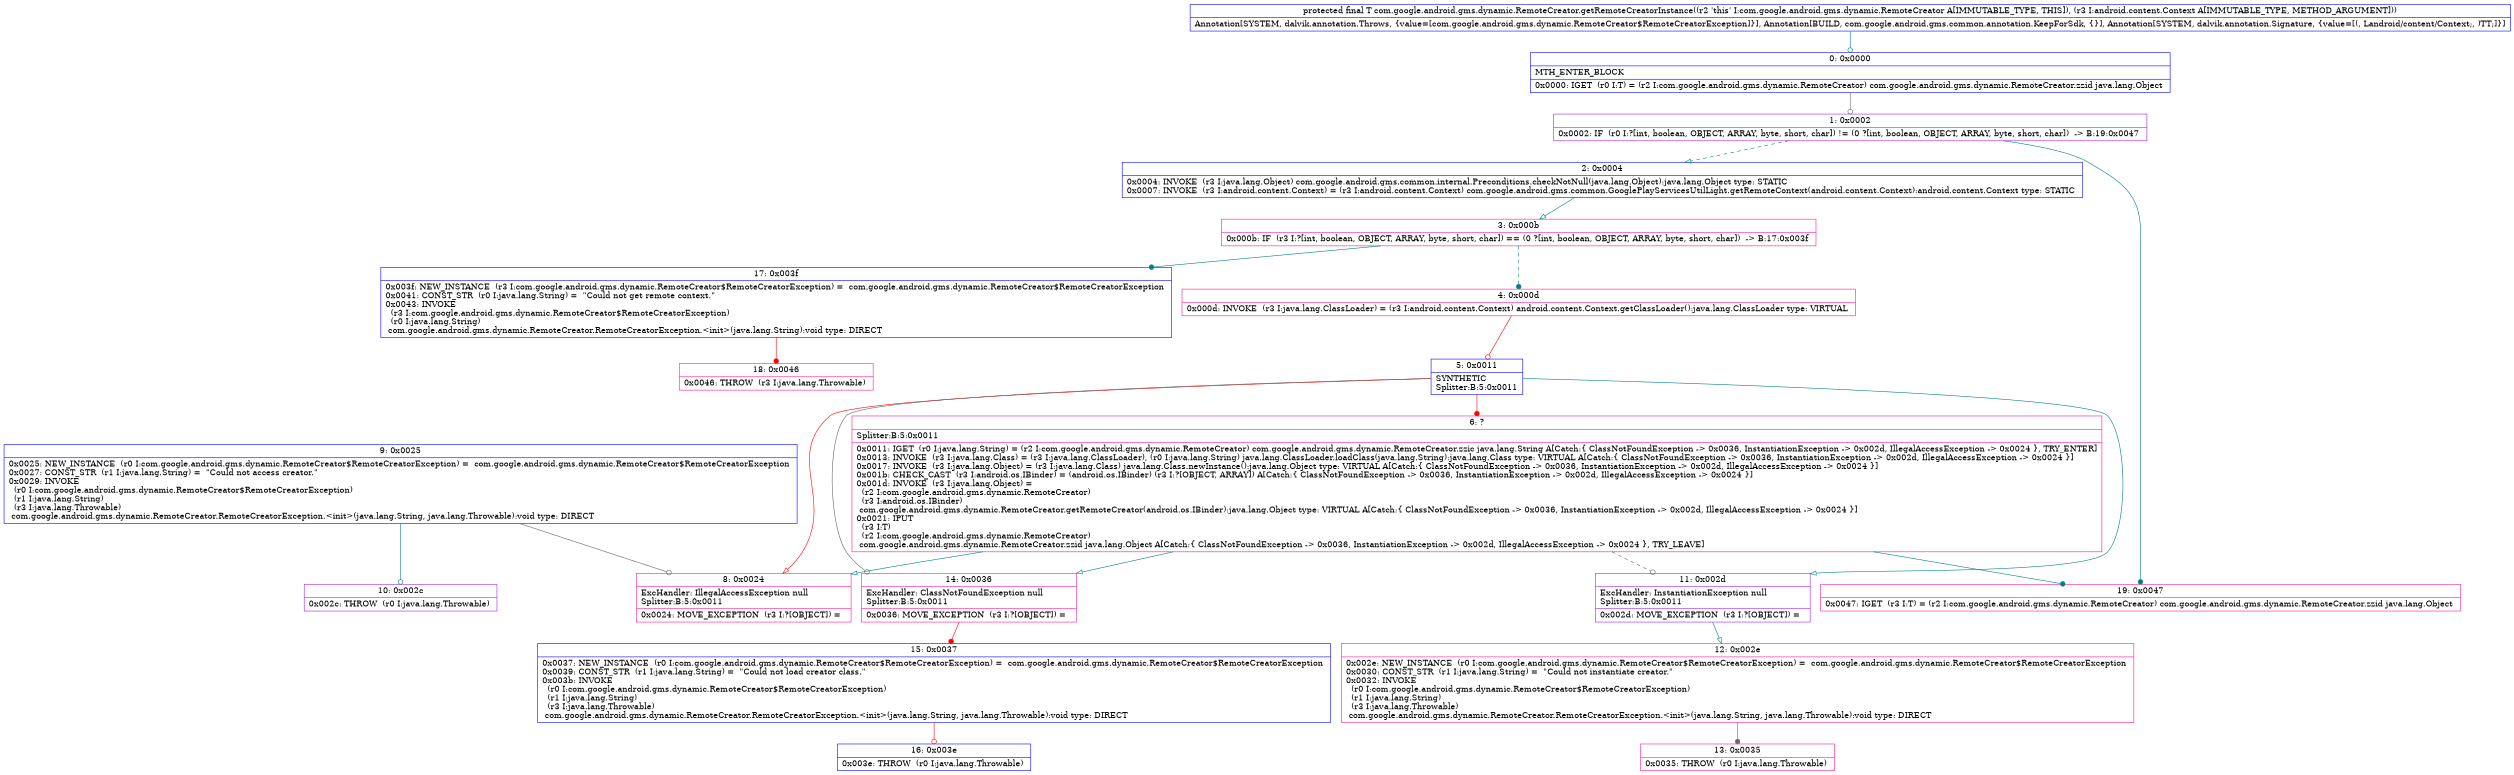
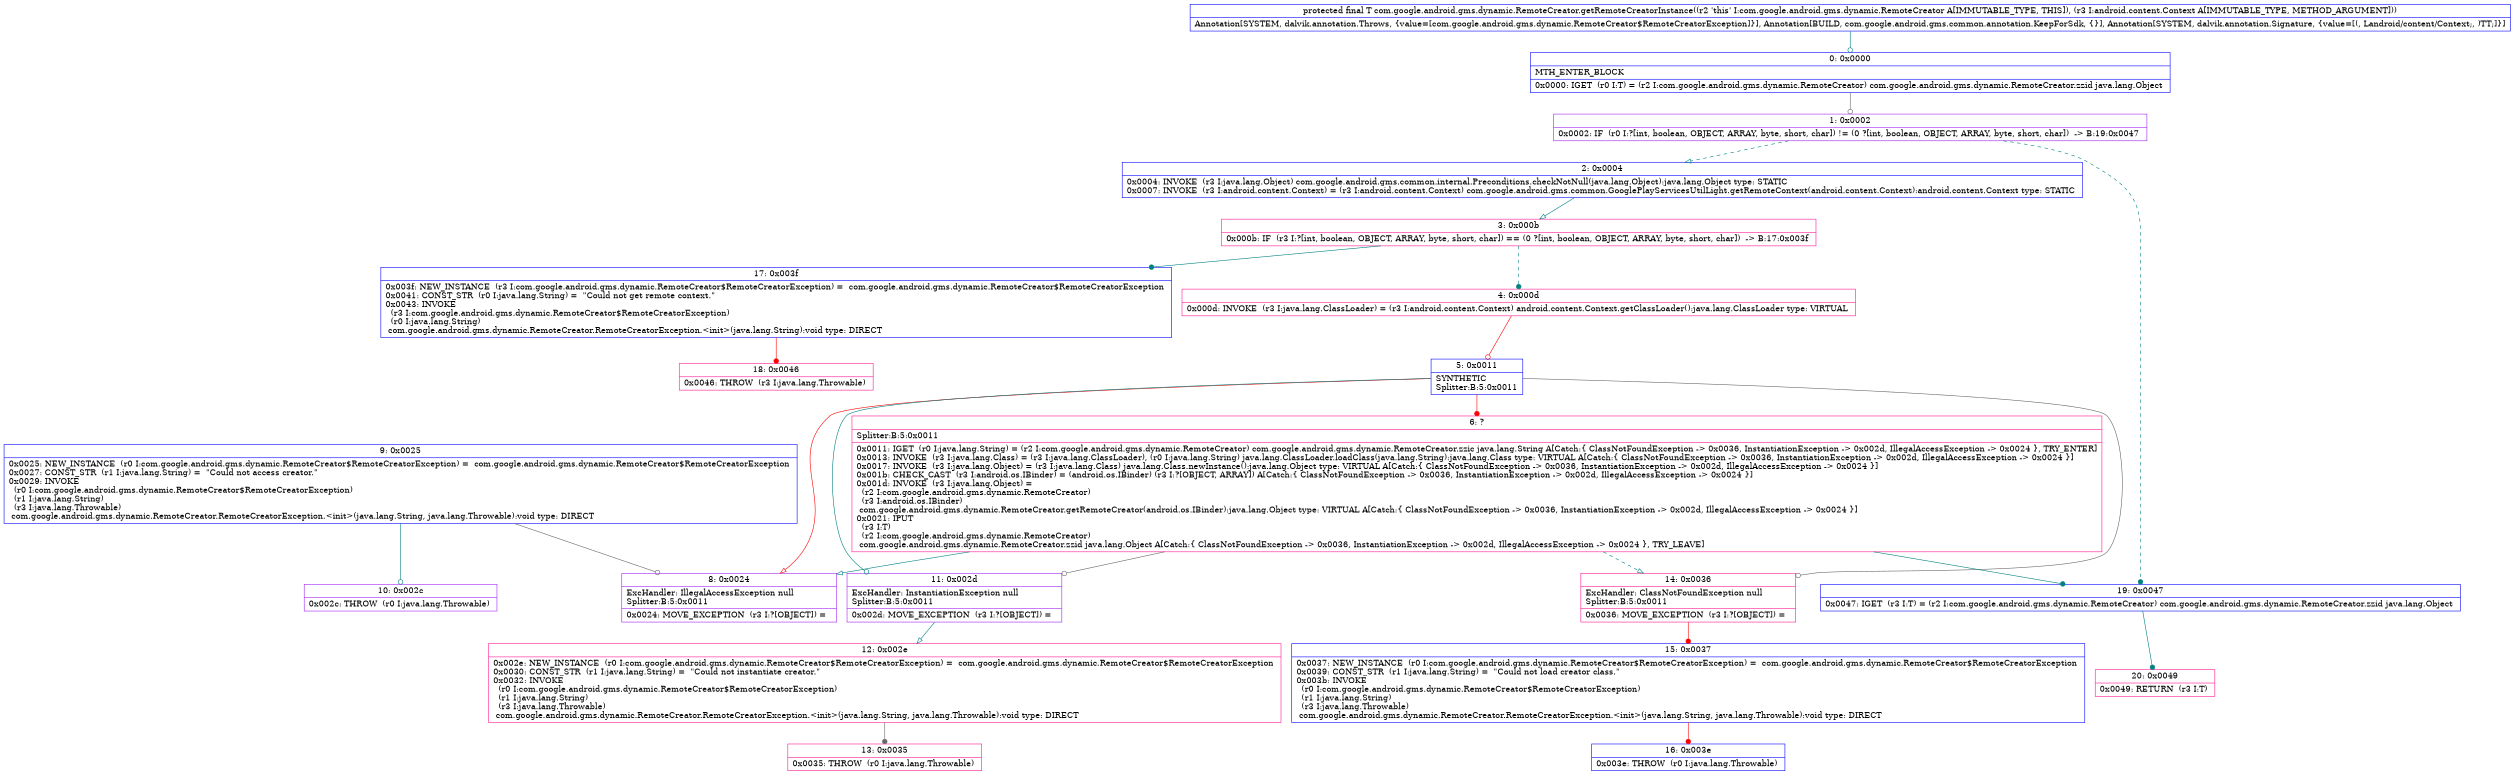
edge "1: 0x0002" -> "19: 0x0047": style solid -> dashed
edge "5: 0x0011" -> "11: 0x002d": arrowhead onormal -> odot
edge "6: ?" -> "11: 0x002d": style dashed -> solid
edge "6: ?" -> "14: 0x0036": style solid -> dashed
node "8: 0x0024": color deeppink -> purple
node "19: 0x0047": color deeppink -> blue
node "20: 0x0049": added
edge "15: 0x0037" -> "16: 0x003e": arrowhead odot -> dot
